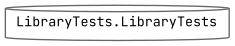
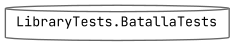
node "LibraryTests.LibraryTests": label "LibraryTests.LibraryTests" -> "LibraryTests.BatallaTests"
